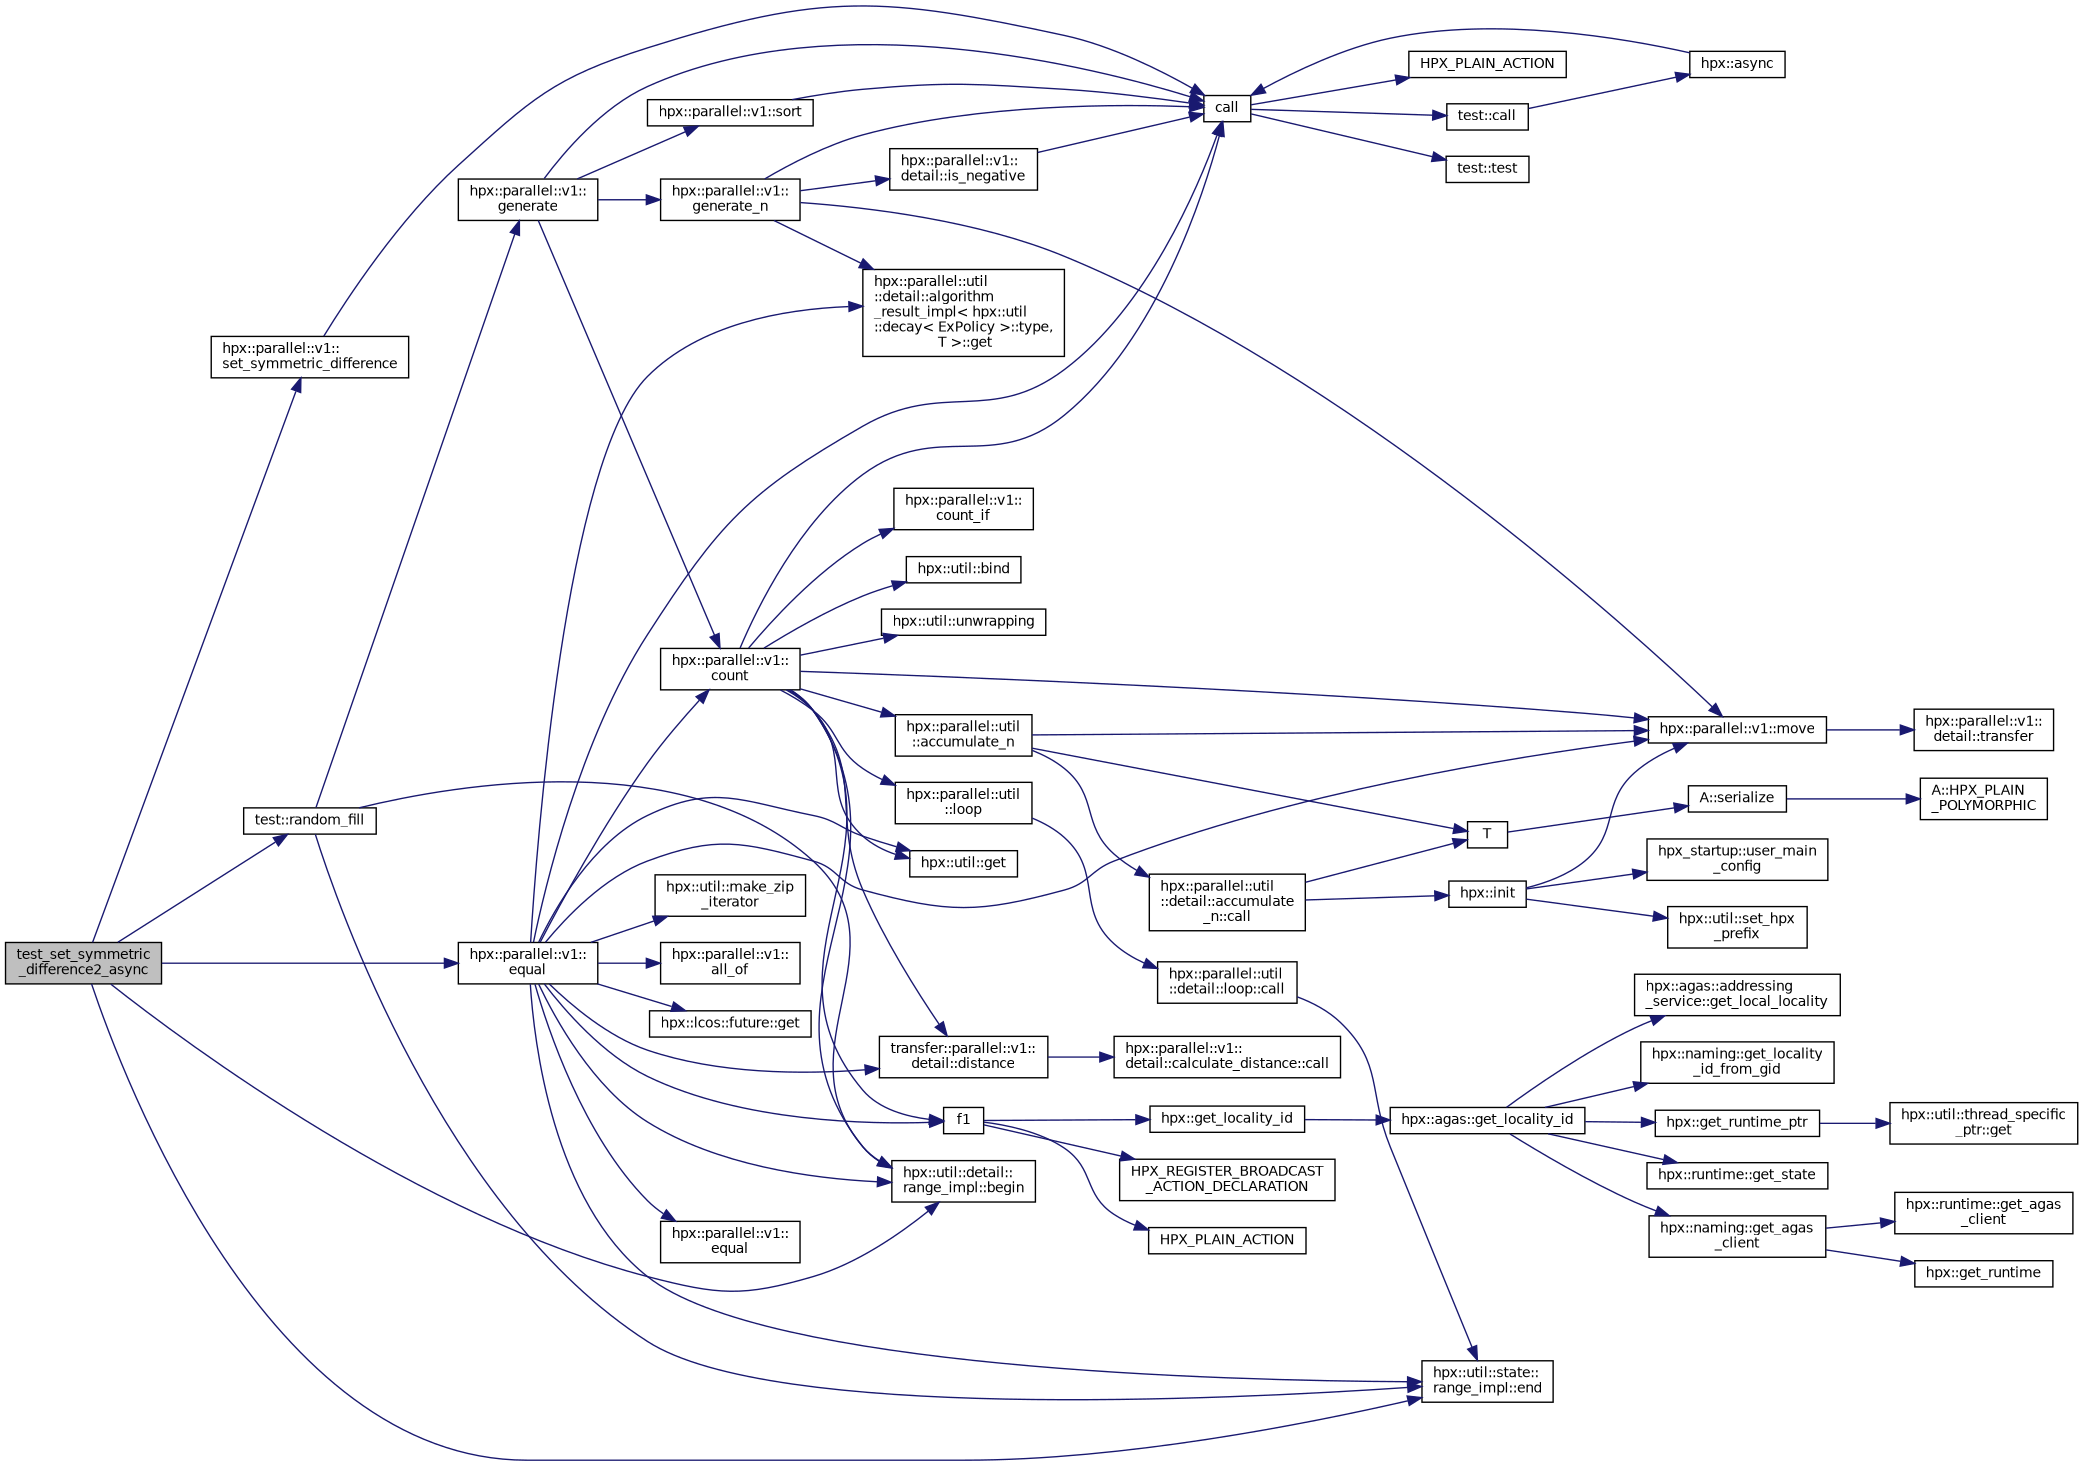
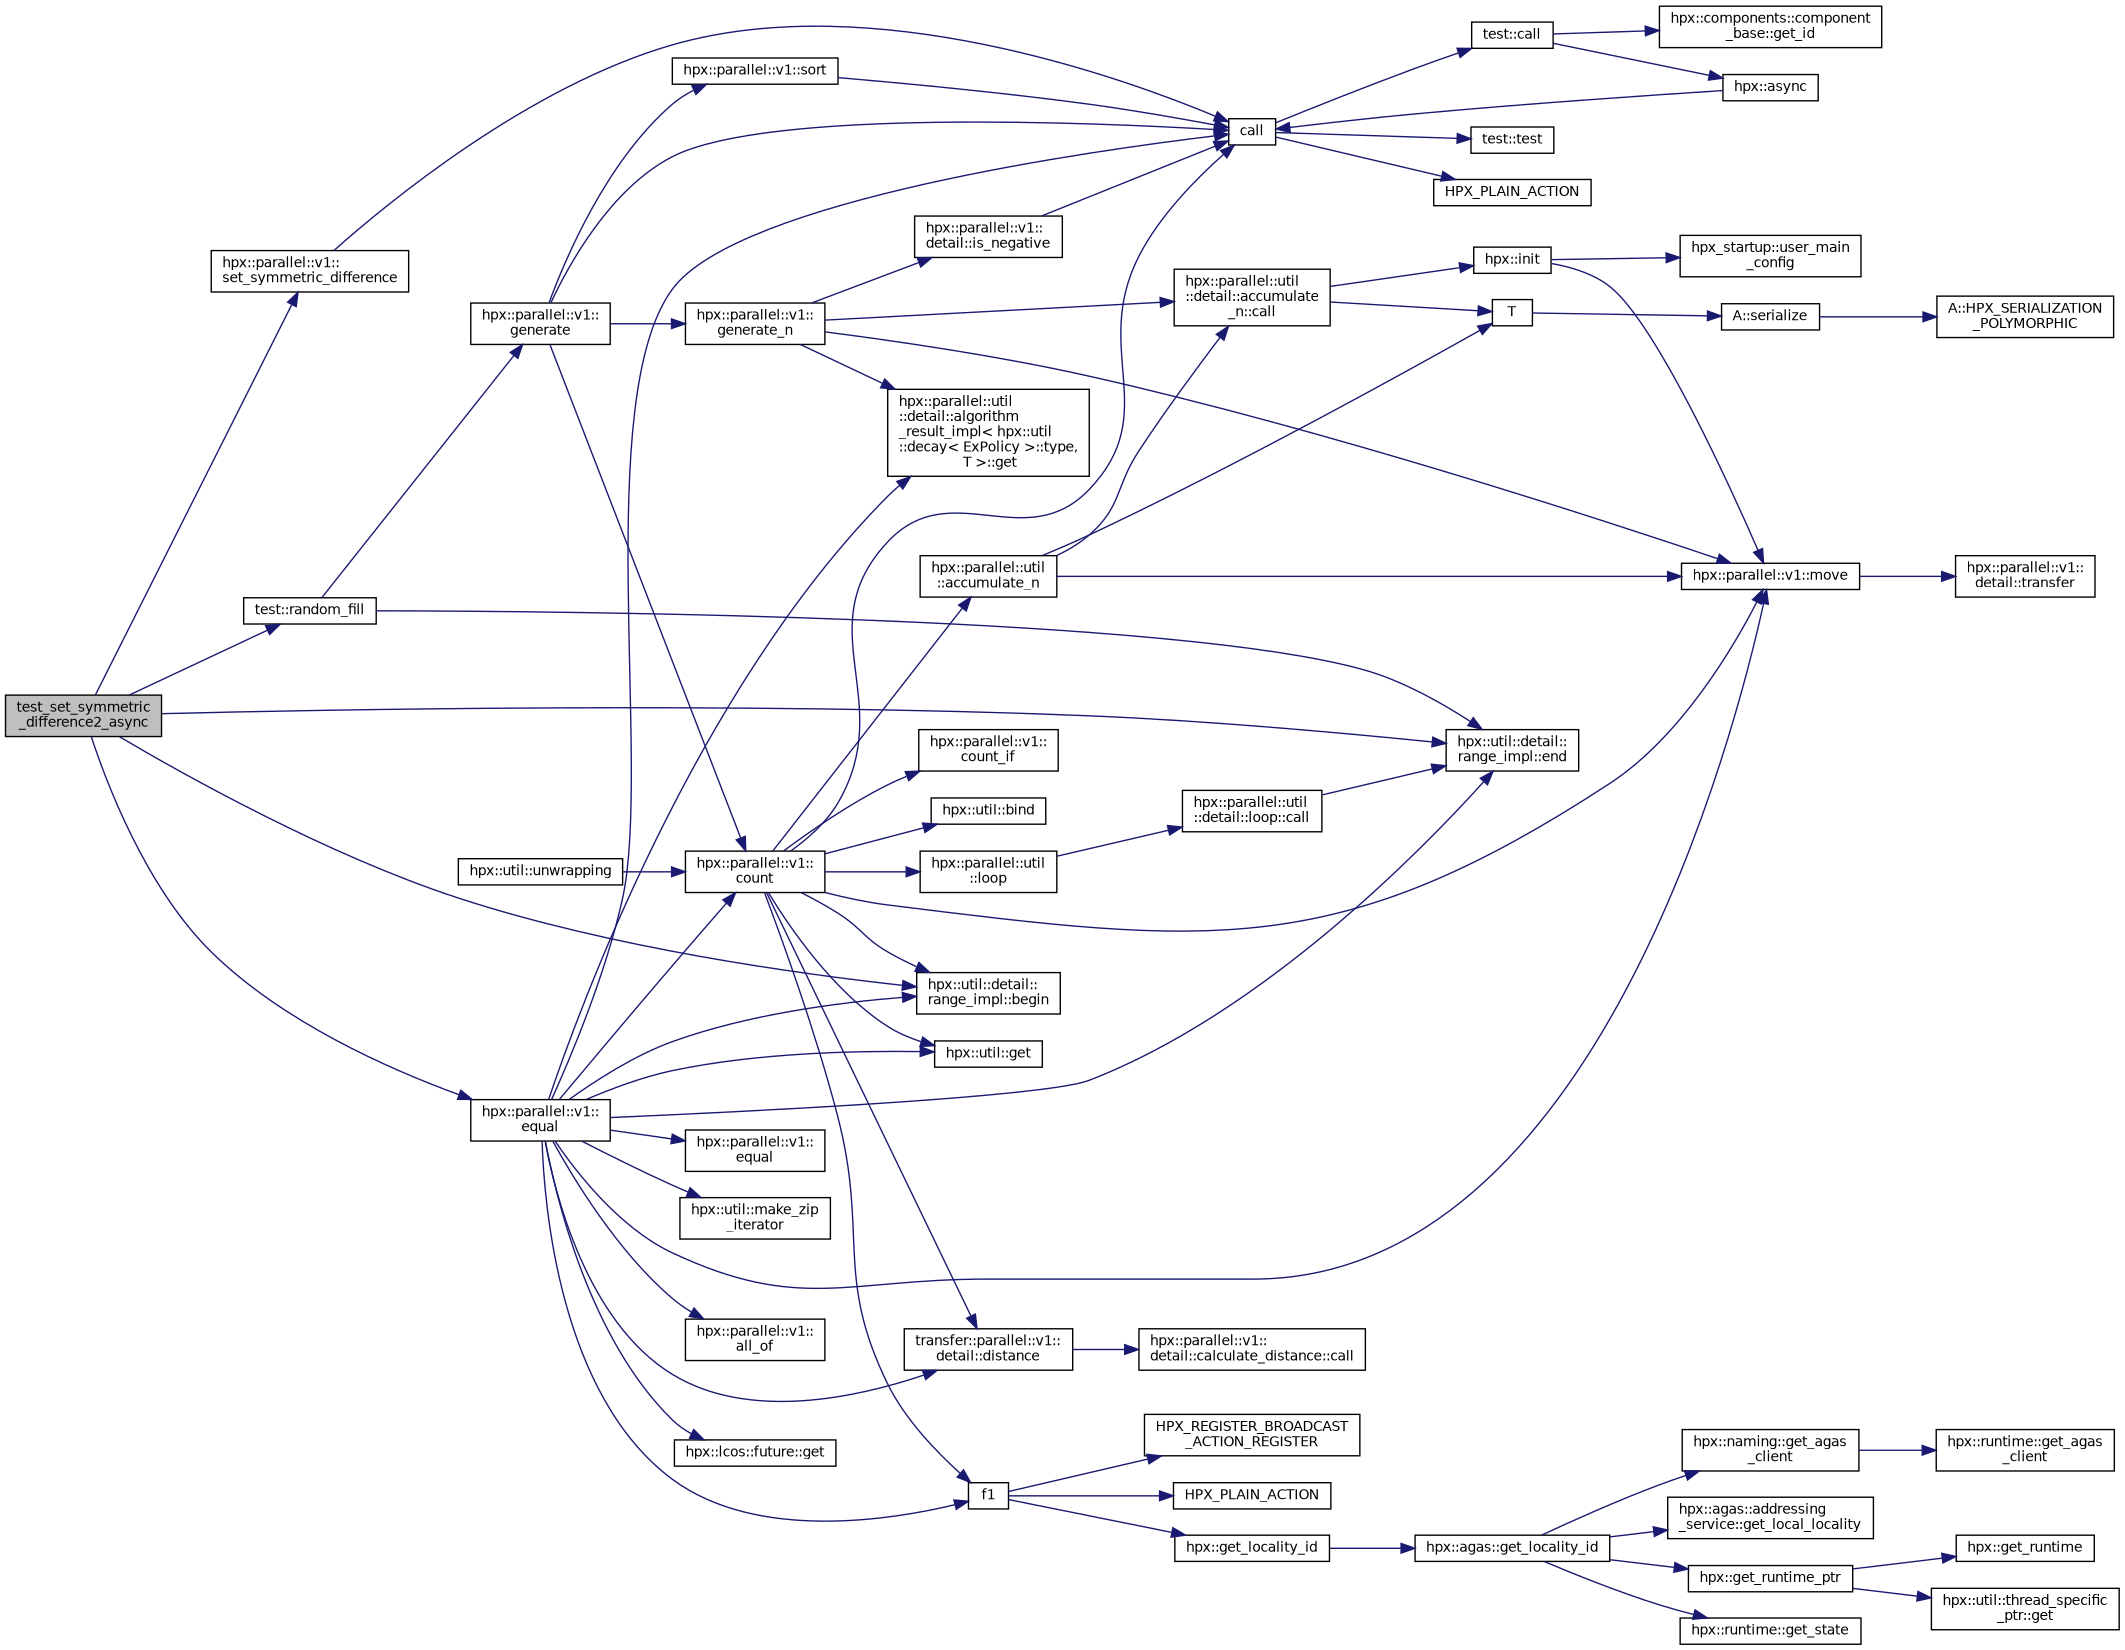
node "hpx::components::component _base::get_id": added
edge "hpx::parallel::v1:: generate_n" -> "call": now "hpx::parallel::v1:: generate_n" -> "hpx::parallel::util ::detail::accumulate _n::call"
edge "hpx::parallel::v1:: count" -> "hpx::util::unwrapping": reversed
node "A::HPX_PLAIN _POLYMORPHIC": label "A::HPX_PLAIN _POLYMORPHIC" -> "A::HPX_SERIALIZATION _POLYMORPHIC"
edge "test::random_fill" -> "hpx::util::detail:: range_impl::begin": removed
node "hpx::util::set_hpx _prefix": removed
node "hpx::naming::get_locality _id_from_gid": removed
node "HPX_REGISTER_BROADCAST _ACTION_DECLARATION": label "HPX_REGISTER_BROADCAST _ACTION_DECLARATION" -> "HPX_REGISTER_BROADCAST _ACTION_REGISTER"
edge "hpx::naming::get_agas _client" -> "hpx::get_runtime": now "hpx::get_runtime_ptr" -> "hpx::get_runtime"
node "hpx::util::state:: range_impl::end": label "hpx::util::state:: range_impl::end" -> "hpx::util::detail:: range_impl::end"
